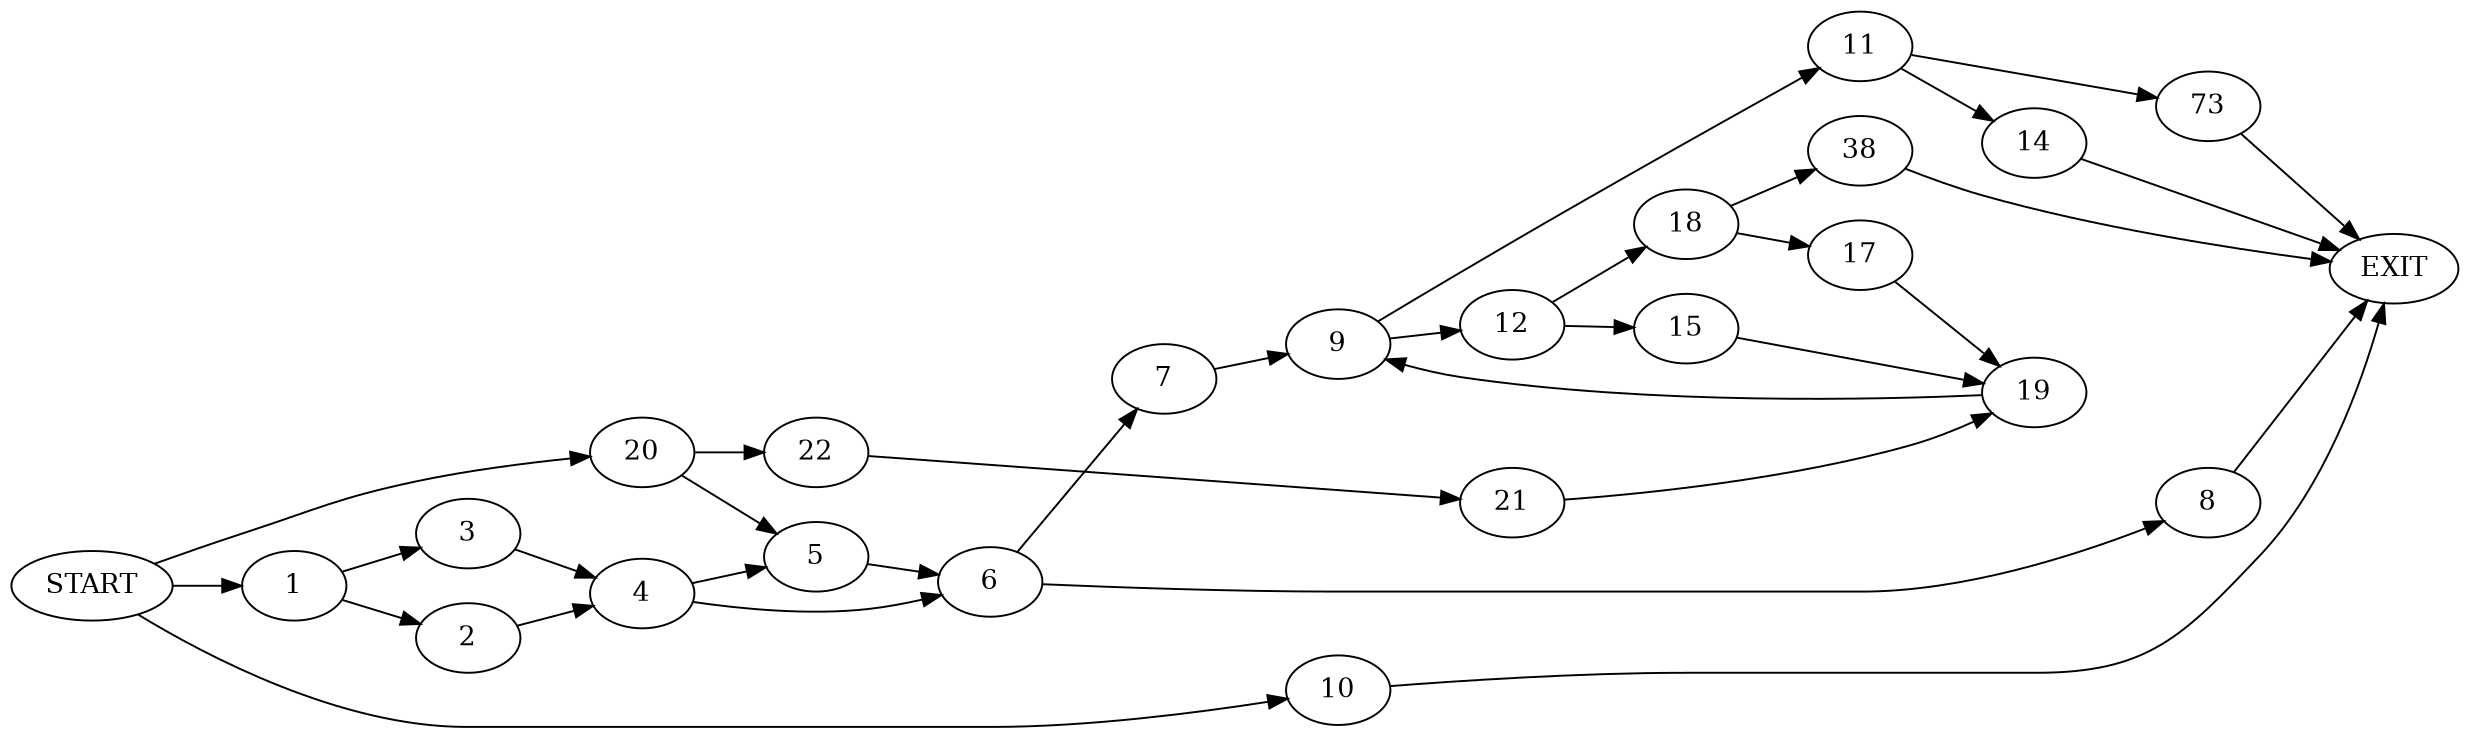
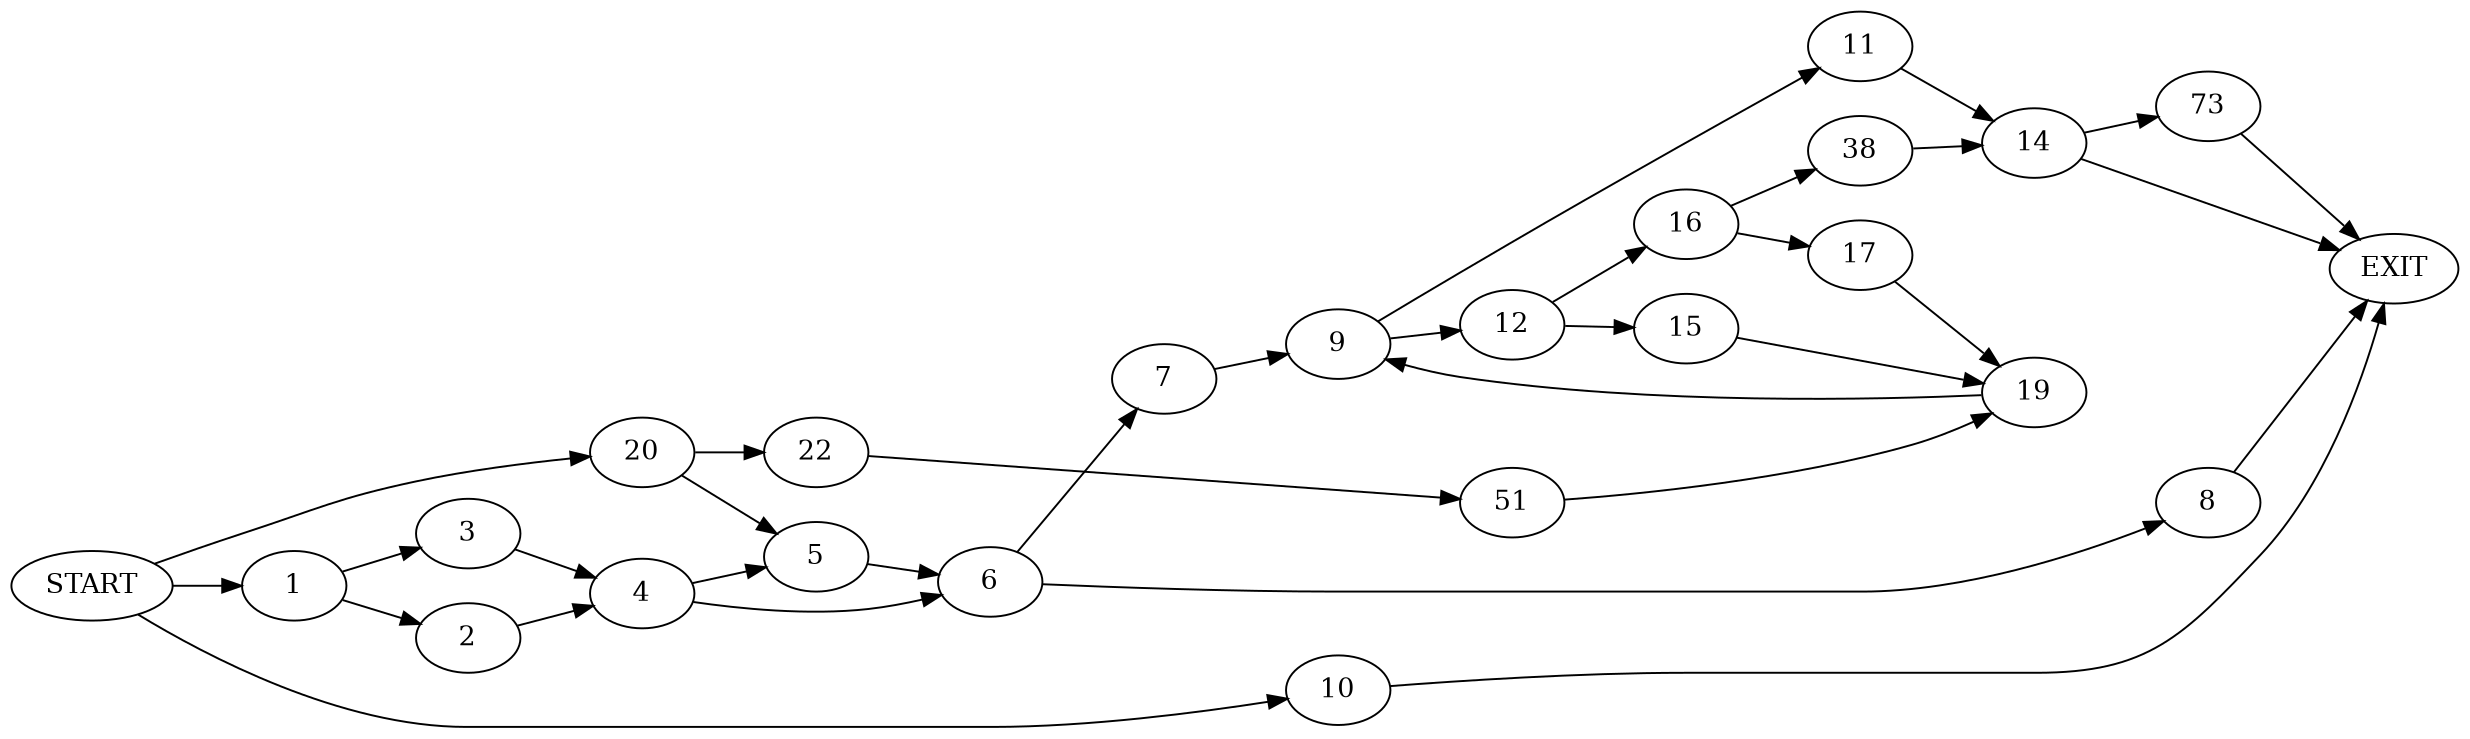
edge "11" -> "73": now "14" -> "73"
node "18": label "18" -> "16"
edge "38" -> "EXIT": now "38" -> "14"
node "21": label "21" -> "51"
